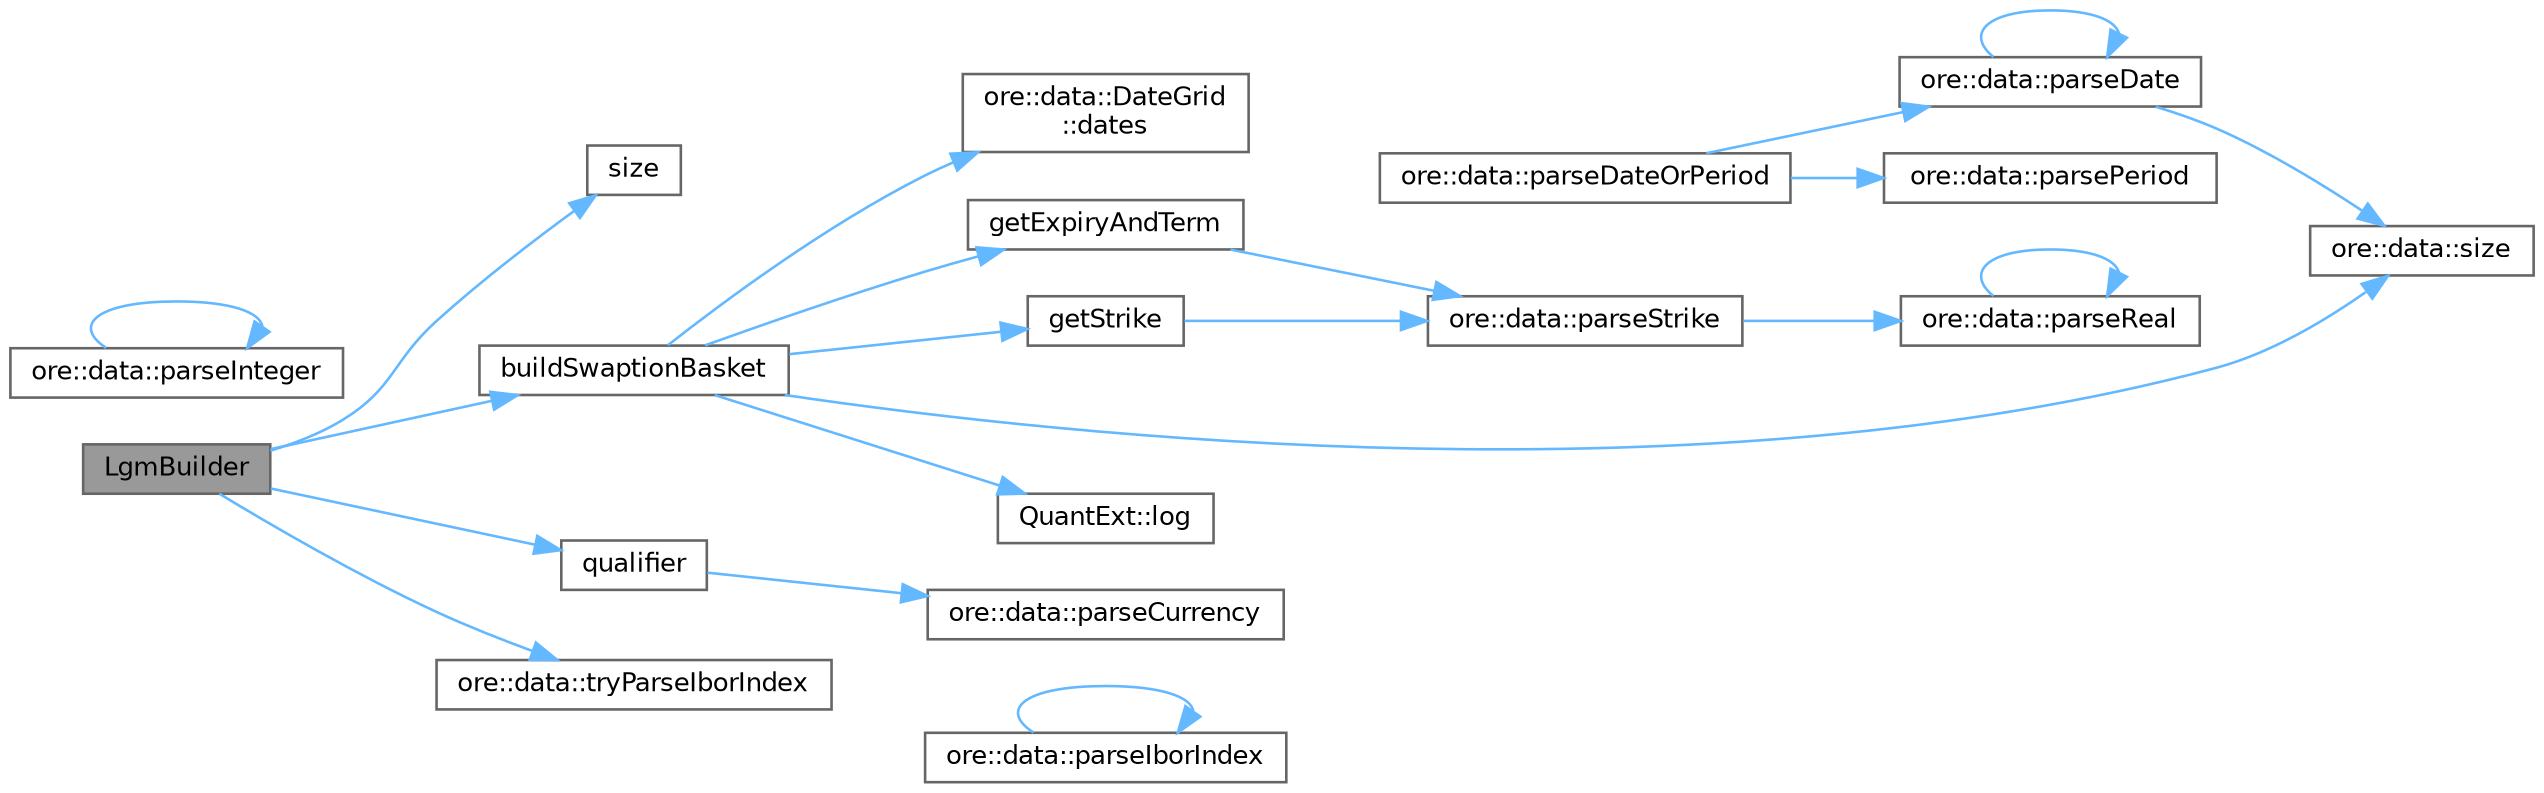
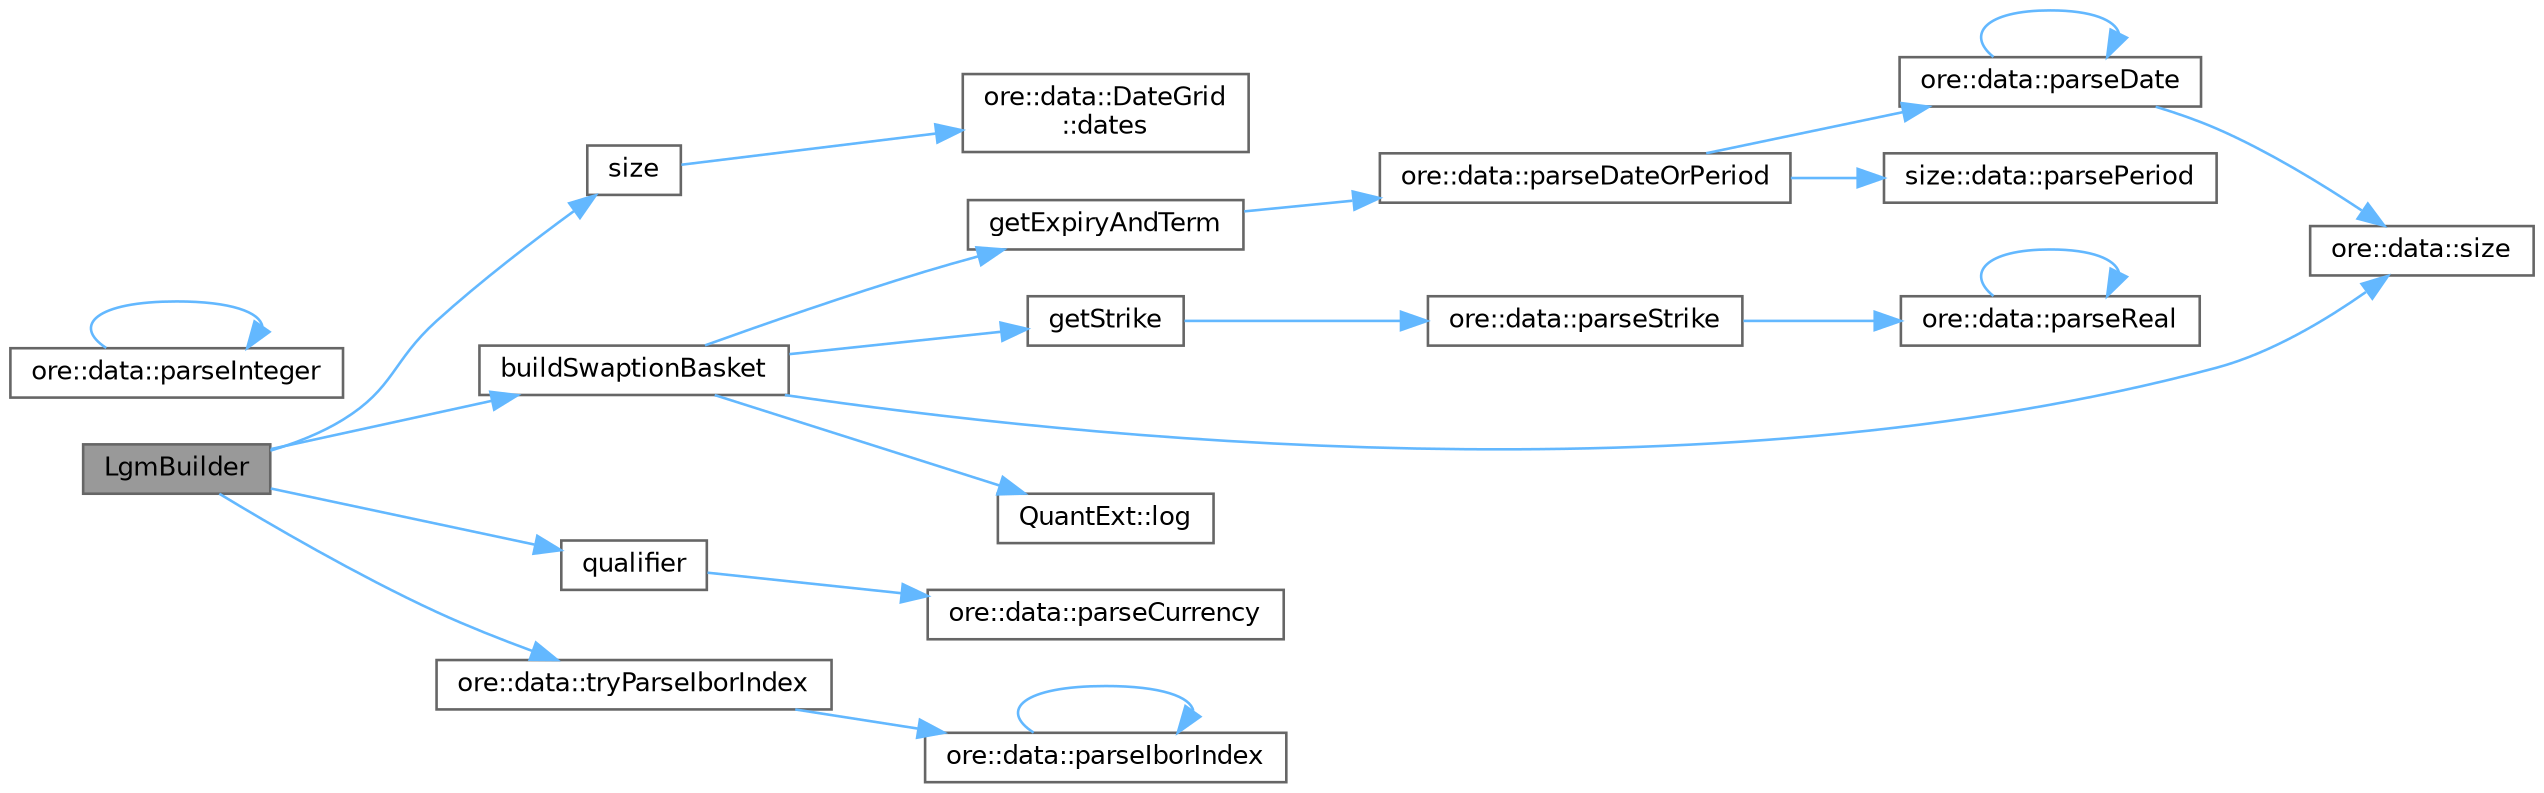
node "ore::data::parsePeriod": label "ore::data::parsePeriod" -> "size::data::parsePeriod"
edge "buildSwaptionBasket" -> "ore::data::DateGrid ::dates": now "size" -> "ore::data::DateGrid ::dates"
edge "getExpiryAndTerm" -> "ore::data::parseStrike": now "getExpiryAndTerm" -> "ore::data::parseDateOrPeriod"
edge "ore::data::tryParseIborIndex" -> "ore::data::parseIborIndex": added
